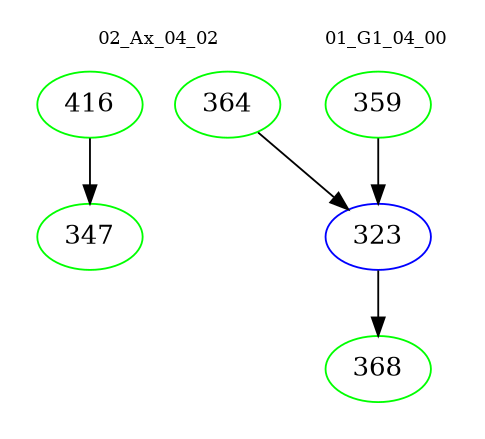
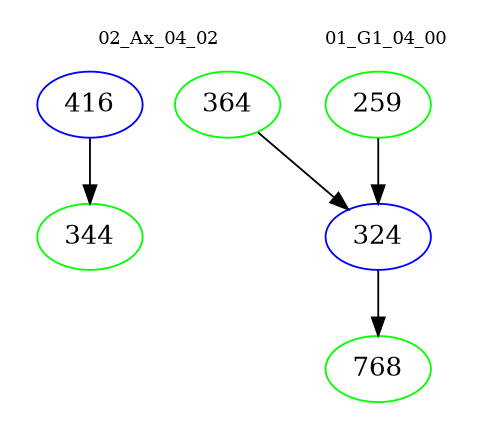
node "416": color green -> blue
node "359": label "359" -> "259"
node "347": label "347" -> "344"
node "323": label "323" -> "324"
node "368": label "368" -> "768"
